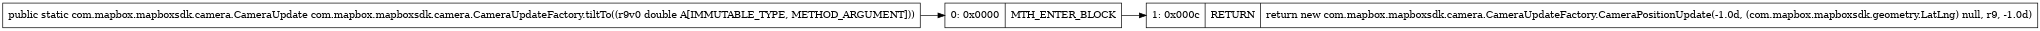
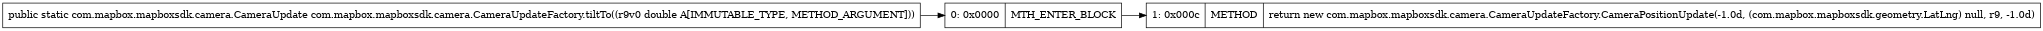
node "1: 0x000c": text "RETURN" -> "METHOD"
